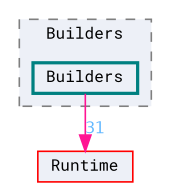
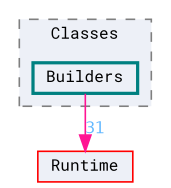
cluster "Builders": label "Builders" -> "Classes"
